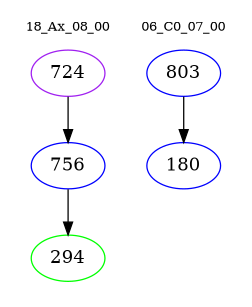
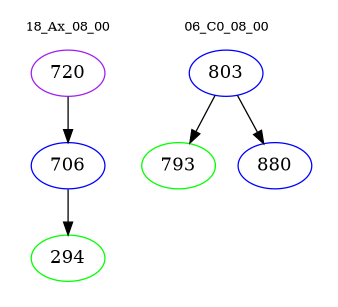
cluster "06_C0_07_00": label "06_C0_07_00" -> "06_C0_08_00"
node "724": label "724" -> "720"
node "756": label "756" -> "706"
node "793": added
node "180": label "180" -> "880"
